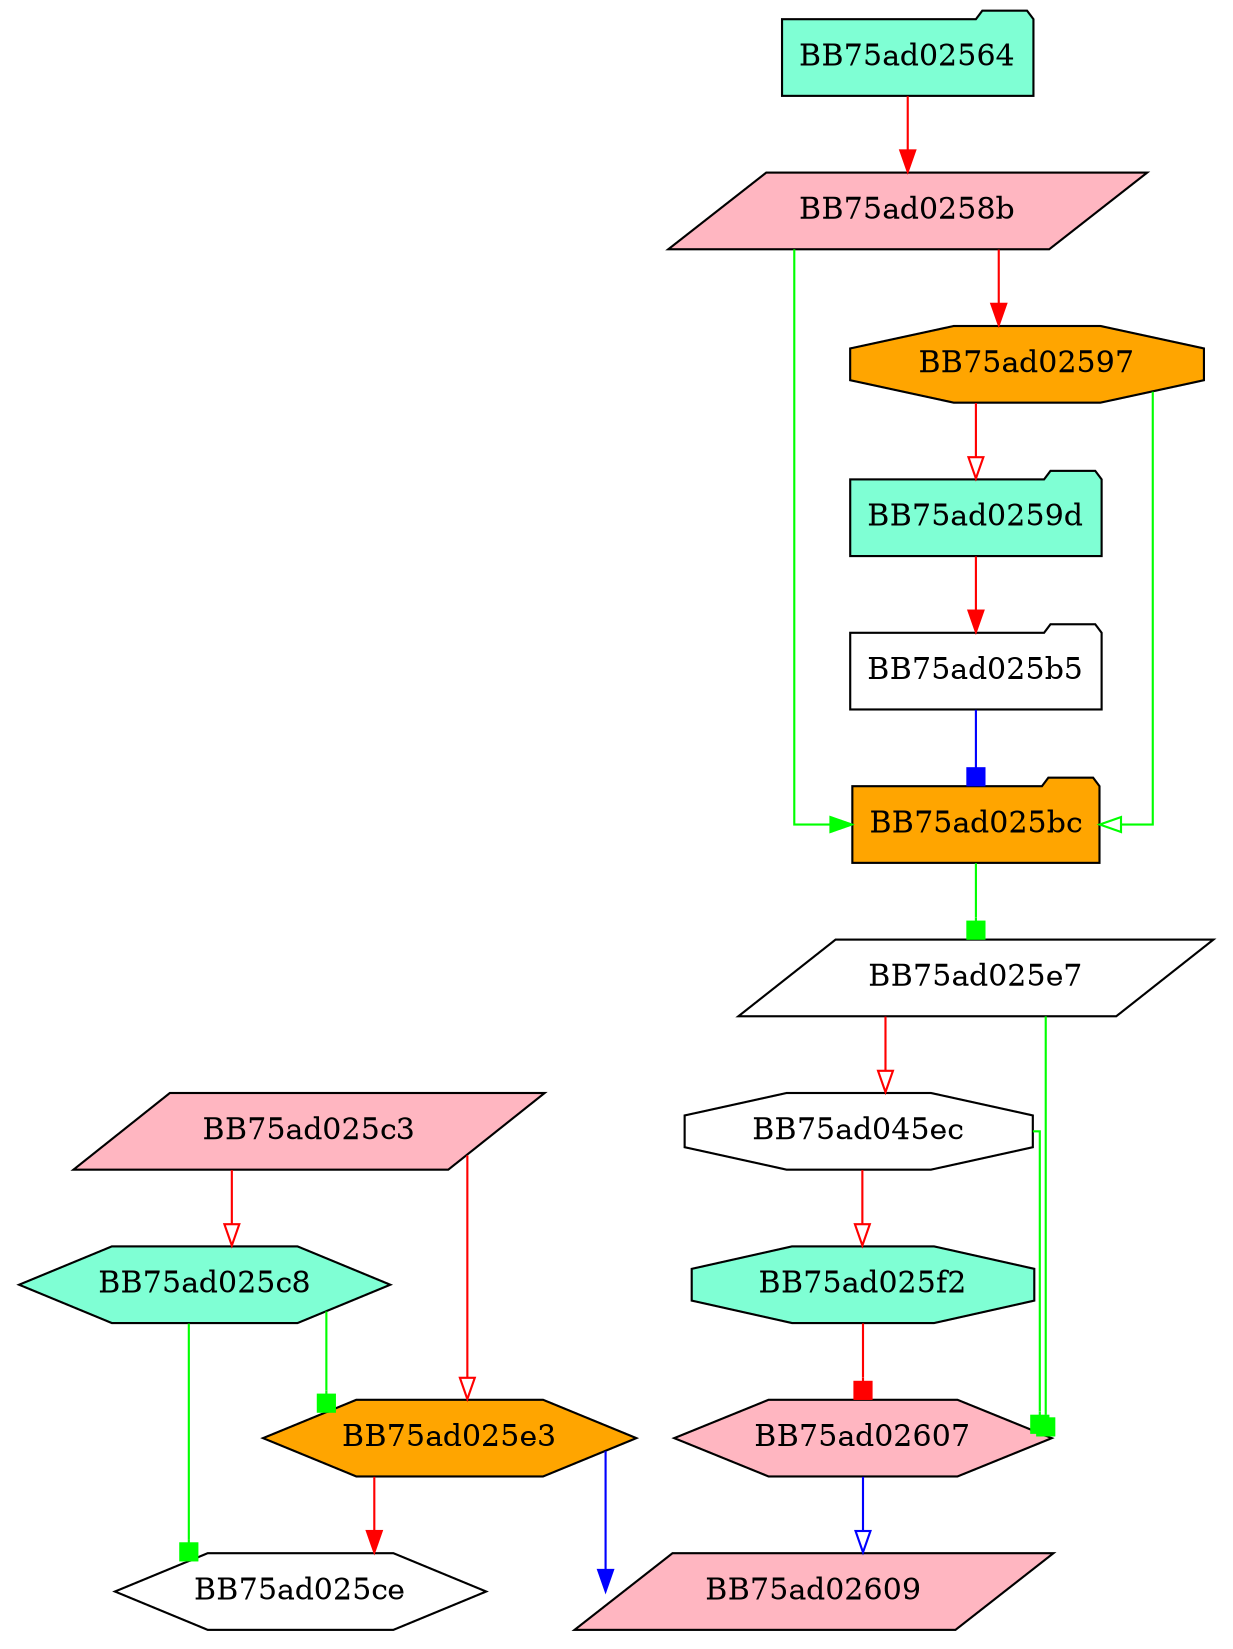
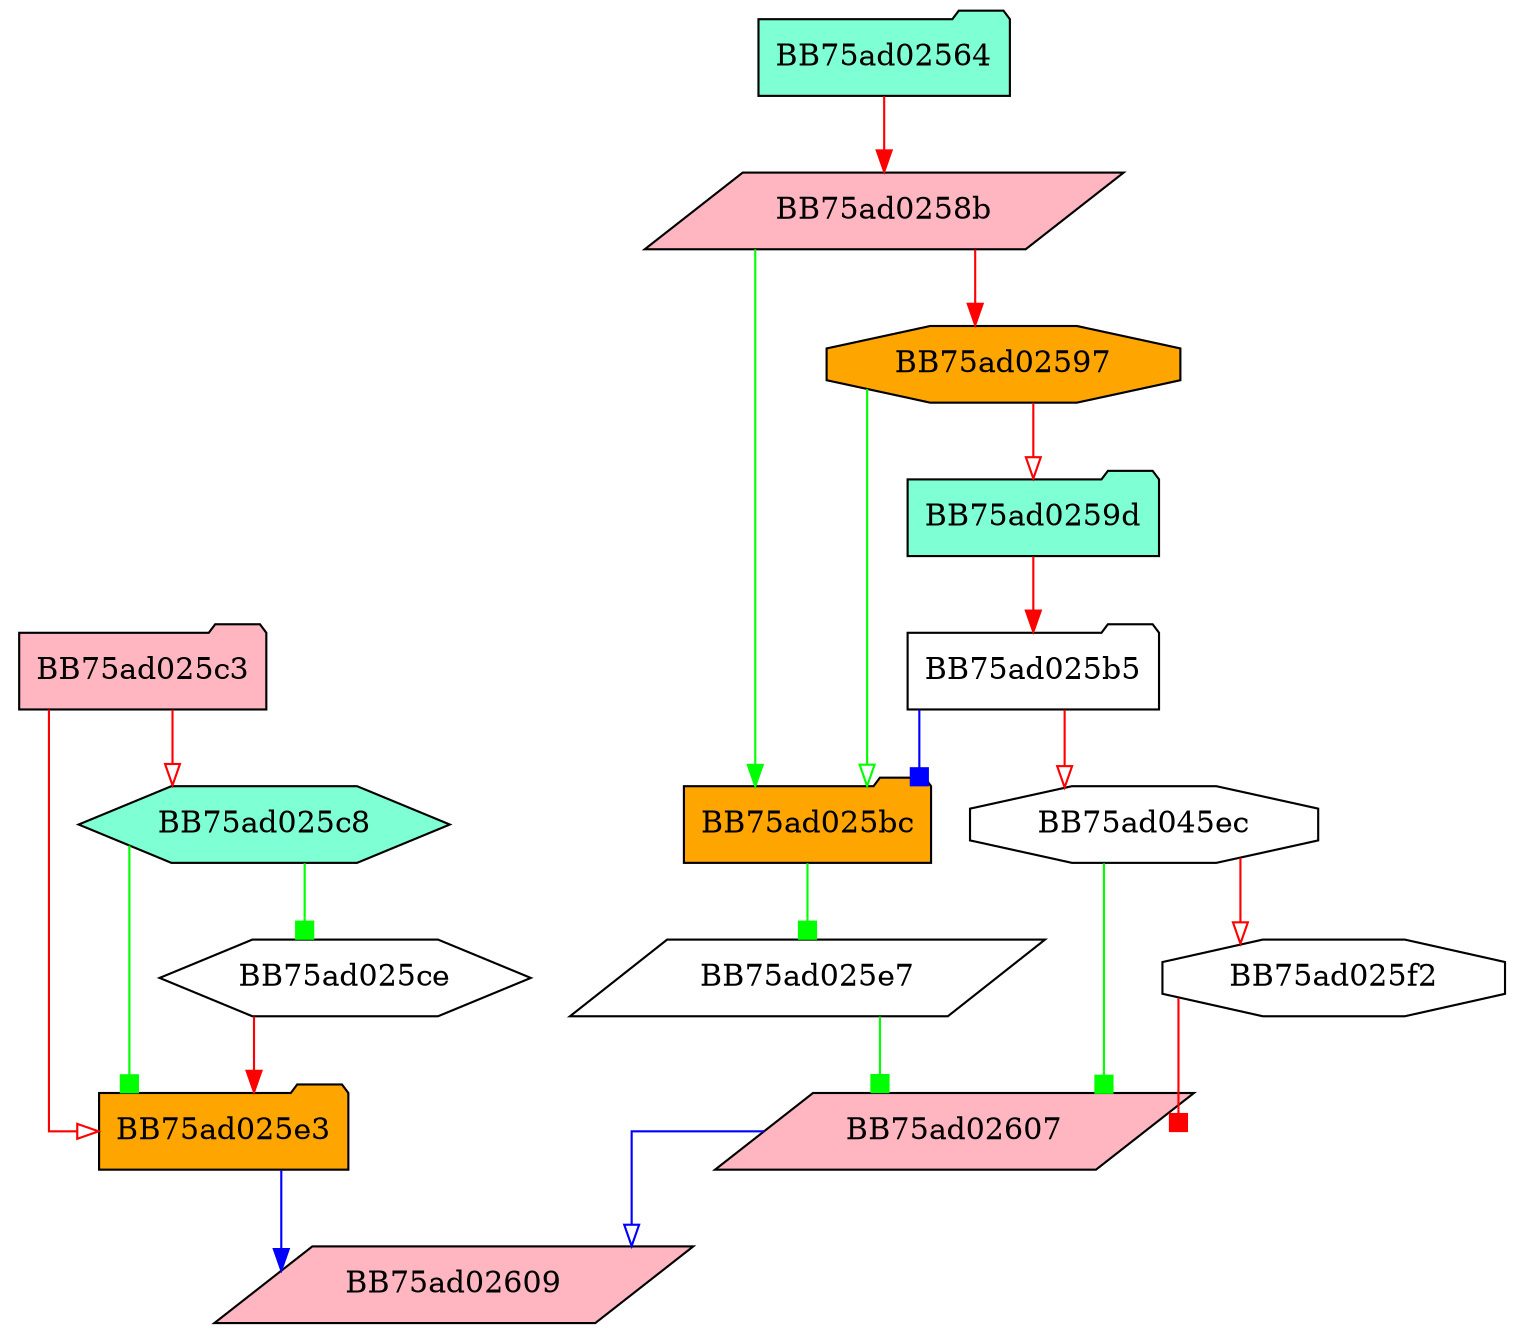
edge "BB75ad025e7" -> "BB75ad045ec": now "BB75ad025b5" -> "BB75ad045ec"
node "BB75ad025c3": shape parallelogram -> folder
node "BB75ad025f2": fillcolor aquamarine -> white
node "BB75ad025e3": shape hexagon -> folder
node "BB75ad02607": shape hexagon -> parallelogram
edge "BB75ad025e3" -> "BB75ad025ce": reversed
